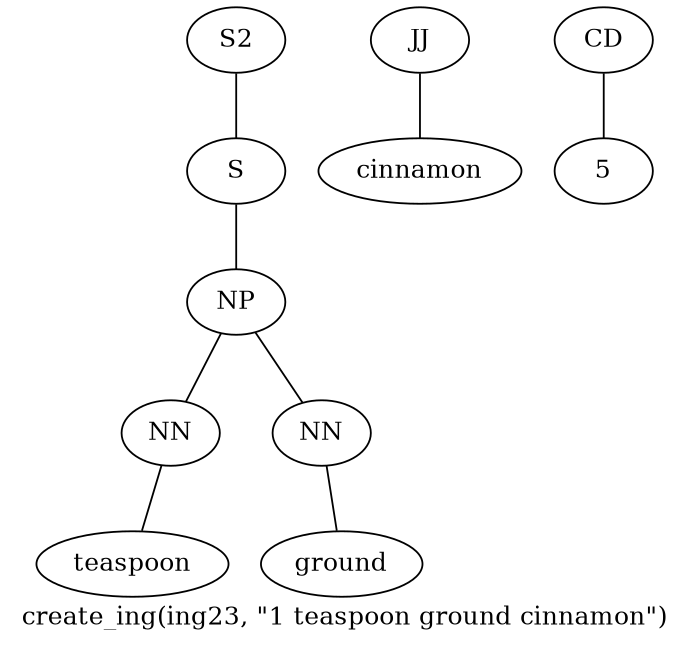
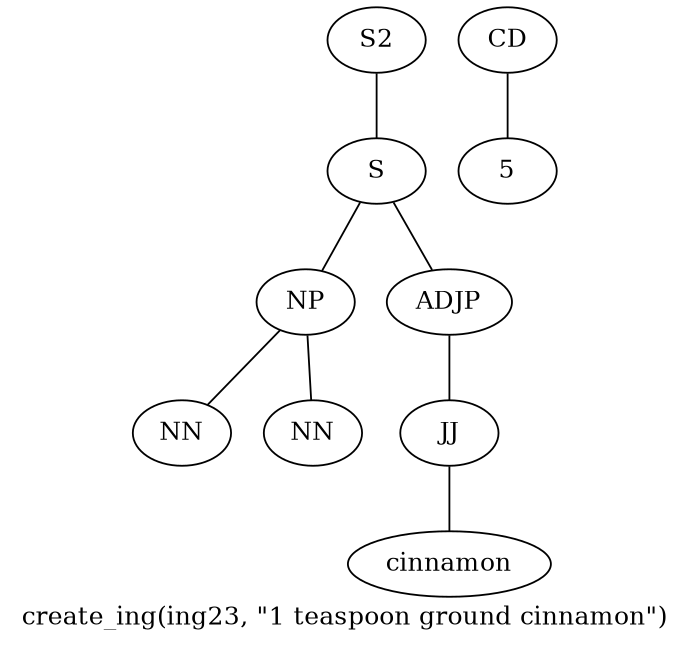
node "ADJP": added
node "teaspoon": removed
node "ground": removed
